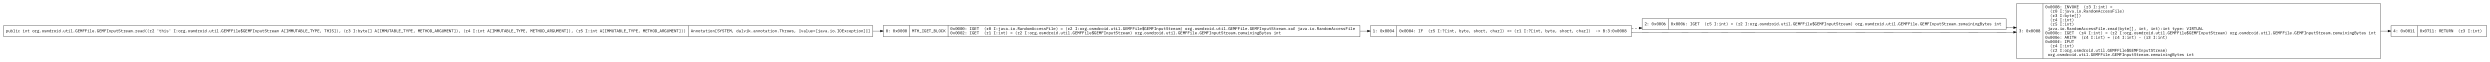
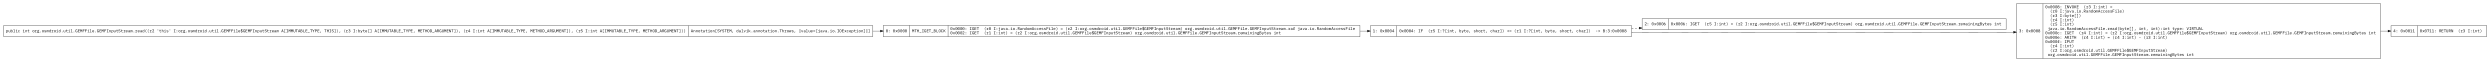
edge "2: 0x0006" -> "3: 0x0008": removed
